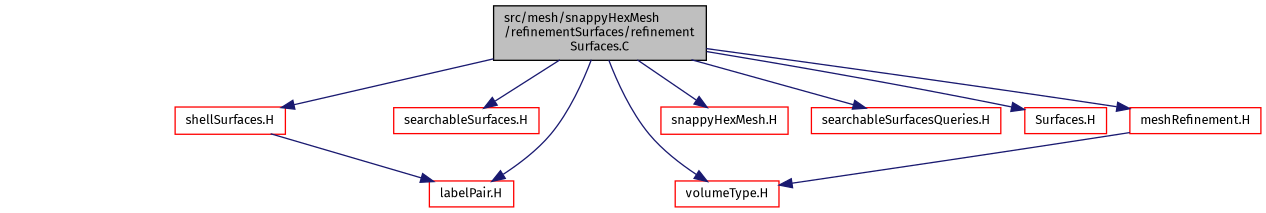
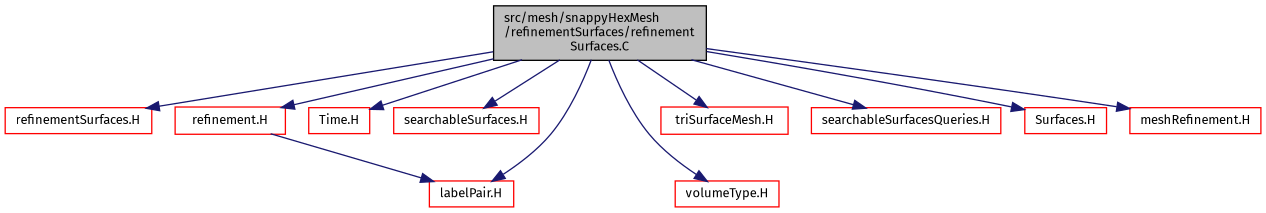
node "refinementSurfaces.H": added
node "shellSurfaces.H": label "shellSurfaces.H" -> "refinement.H"
node "Time.H": added
node "snappyHexMesh.H": label "snappyHexMesh.H" -> "triSurfaceMesh.H"
edge "meshRefinement.H" -> "volumeType.H": removed
